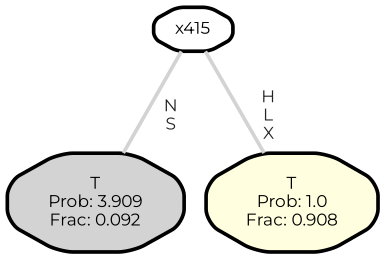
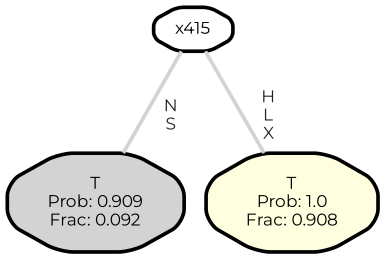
node "T Prob: 3.909 Frac: 0.092": label "T Prob: 3.909 Frac: 0.092" -> "T Prob: 0.909 Frac: 0.092"
